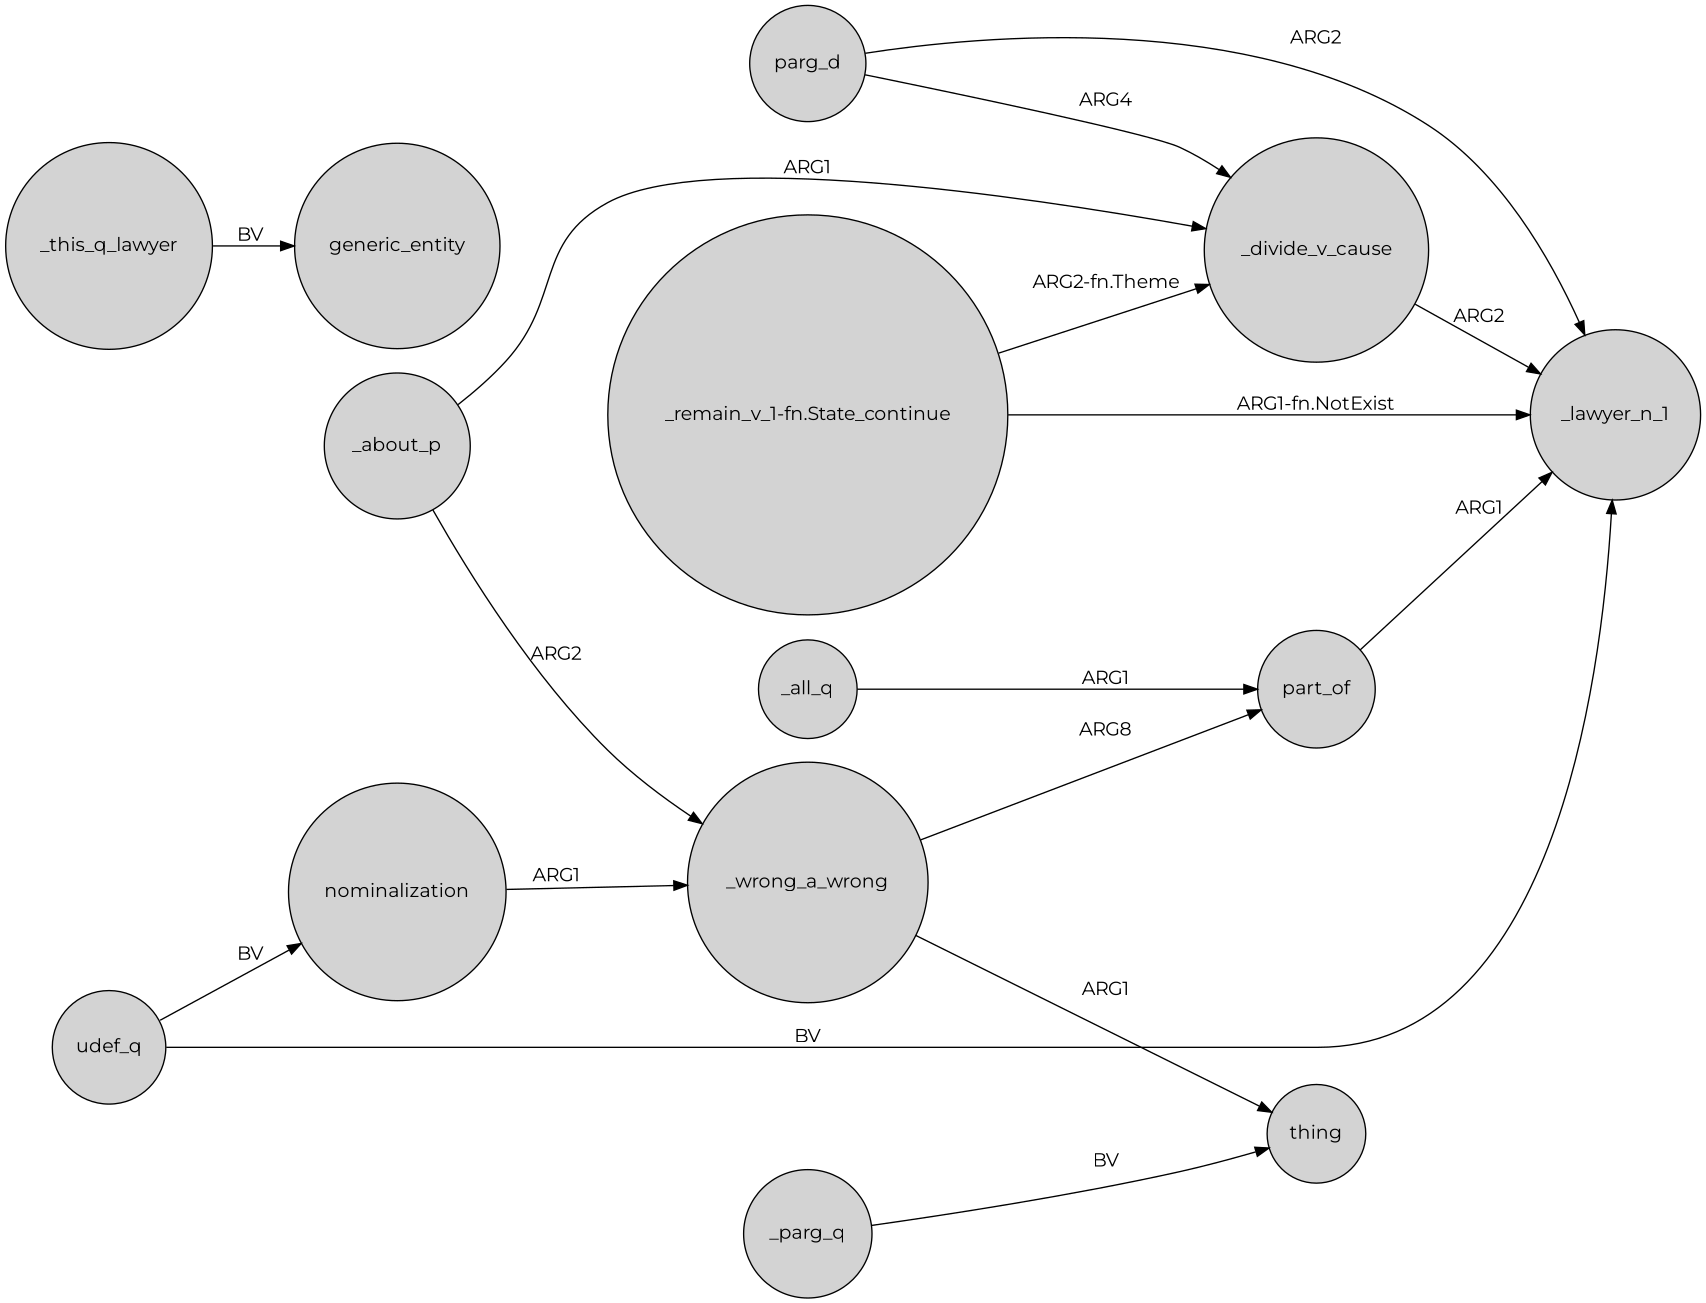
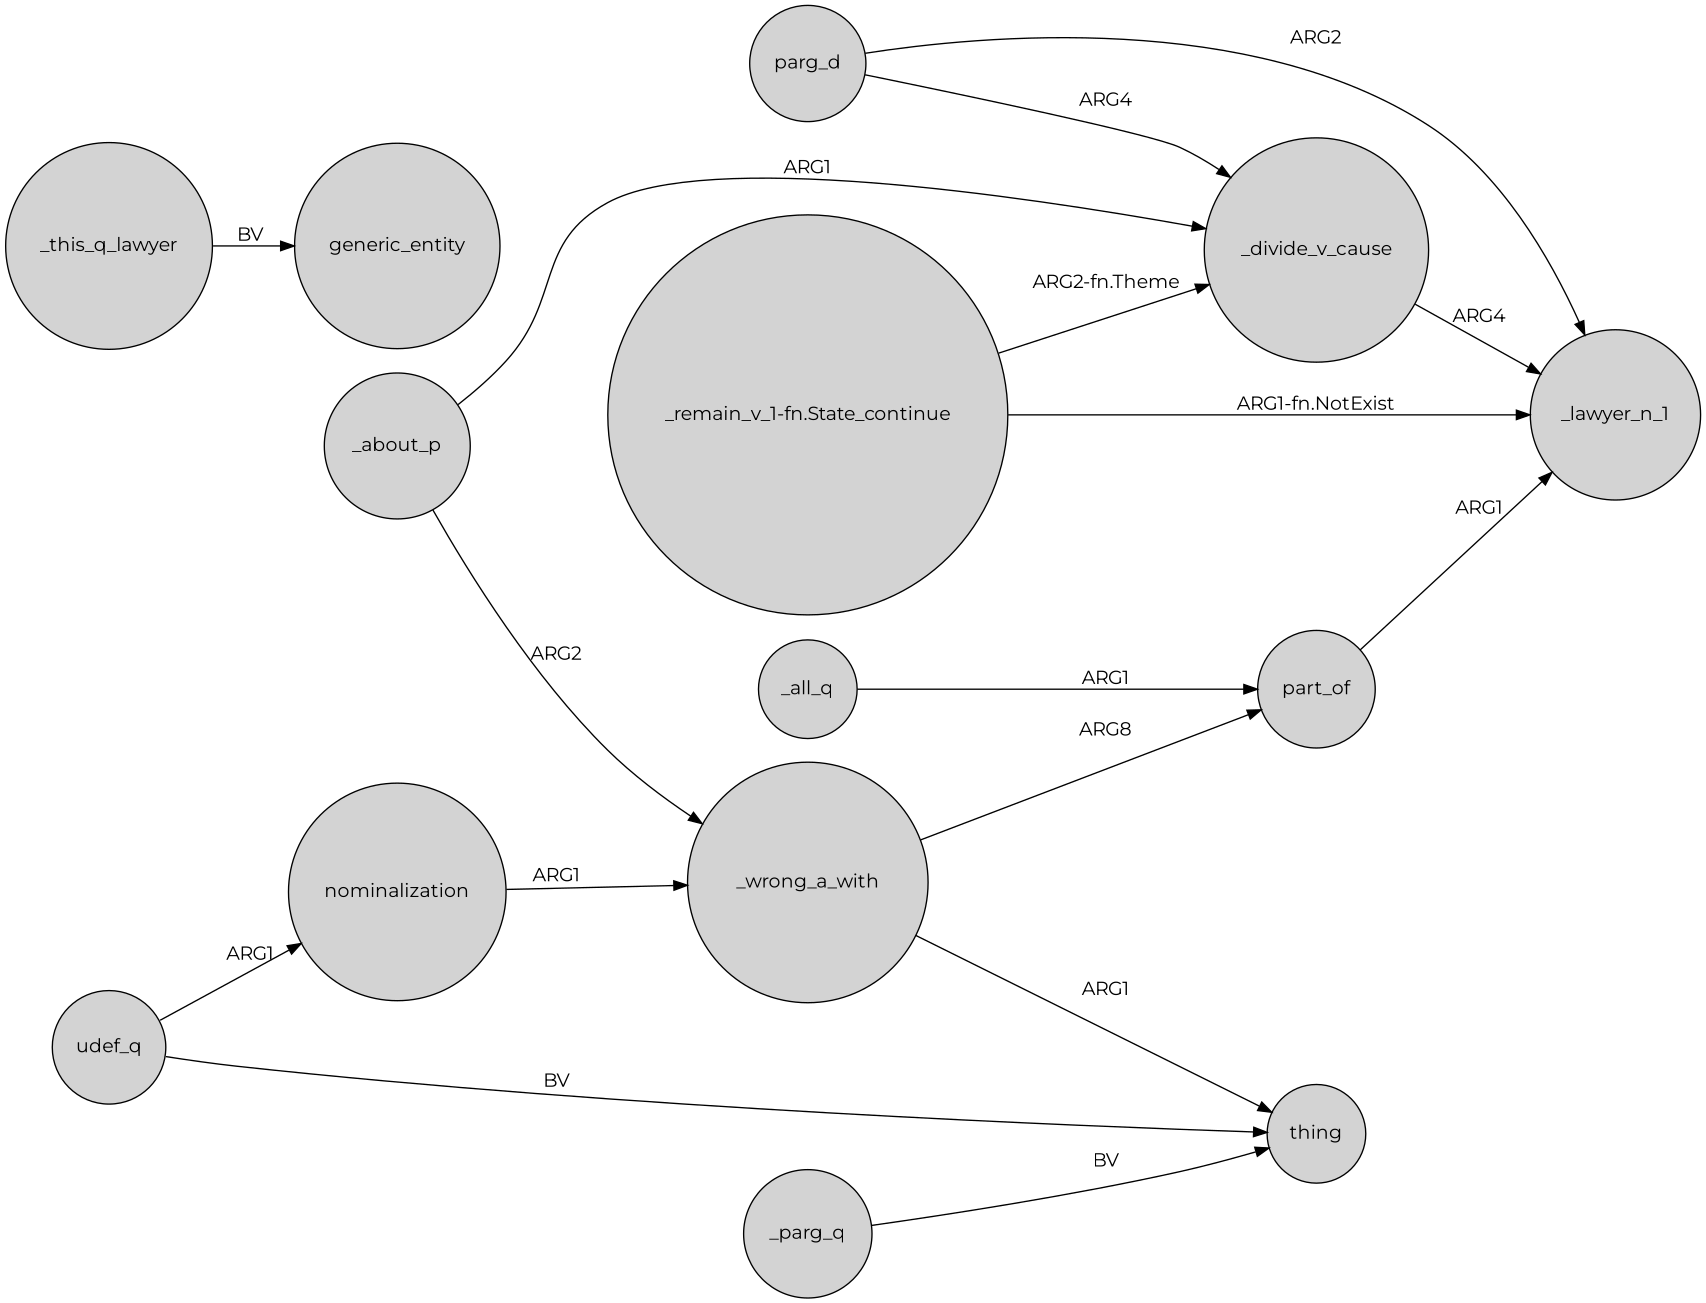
edge "_divide_v_cause" -> "_lawyer_n_1": label "ARG2" -> "ARG4"
node "_wrong_a_wrong": label "_wrong_a_wrong" -> "_wrong_a_with"
edge "udef_q" -> "nominalization": label "BV" -> "ARG1"
edge "udef_q" -> "_lawyer_n_1": now "udef_q" -> "thing"
